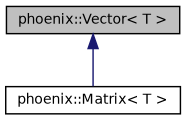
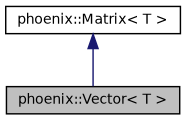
edge "phoenix::Matrix< T >" -> "phoenix::Vector< T >": reversed
